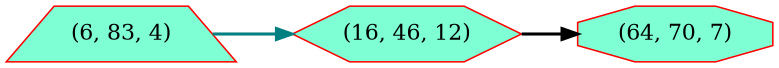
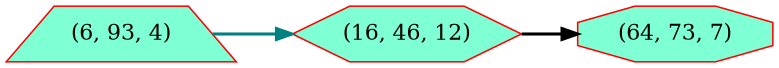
node "(6, 83, 4)": label "(6, 83, 4)" -> "(6, 93, 4)"
node "(64, 70, 7)": label "(64, 70, 7)" -> "(64, 73, 7)"
